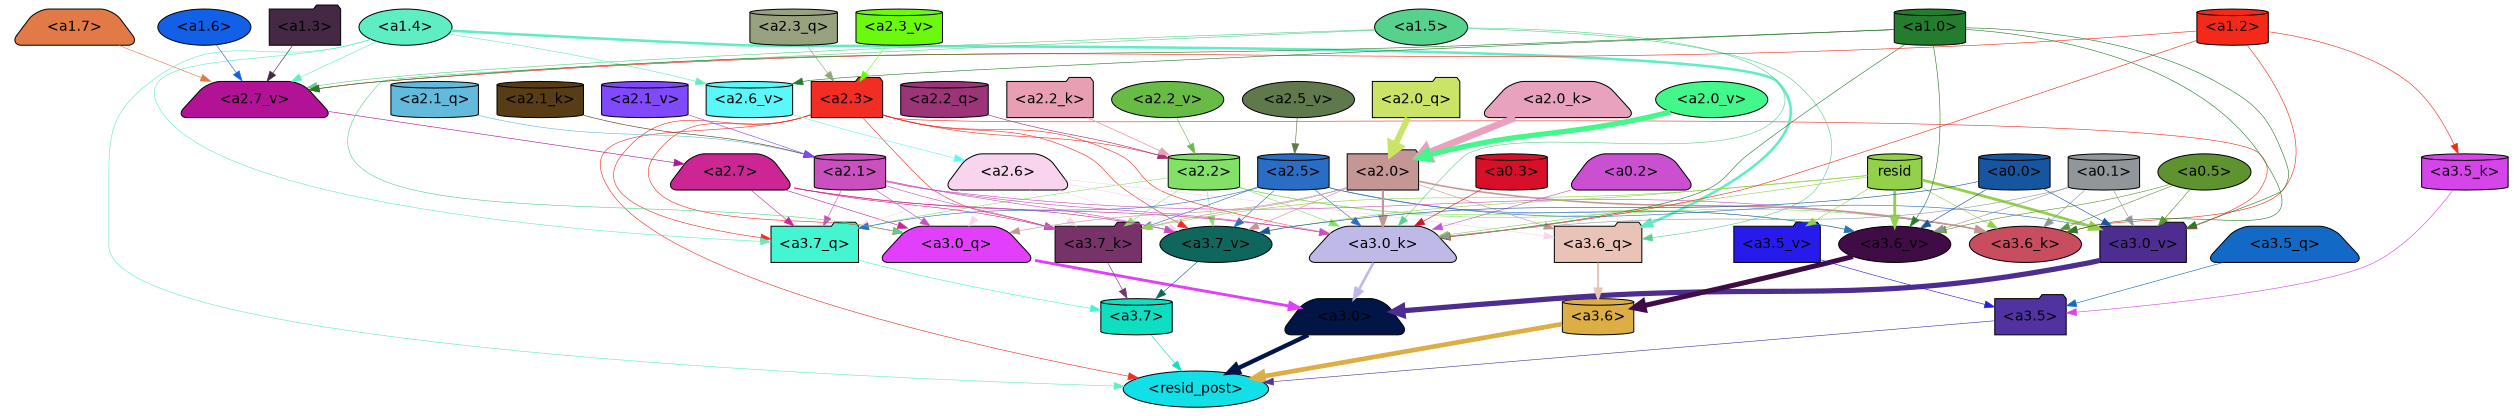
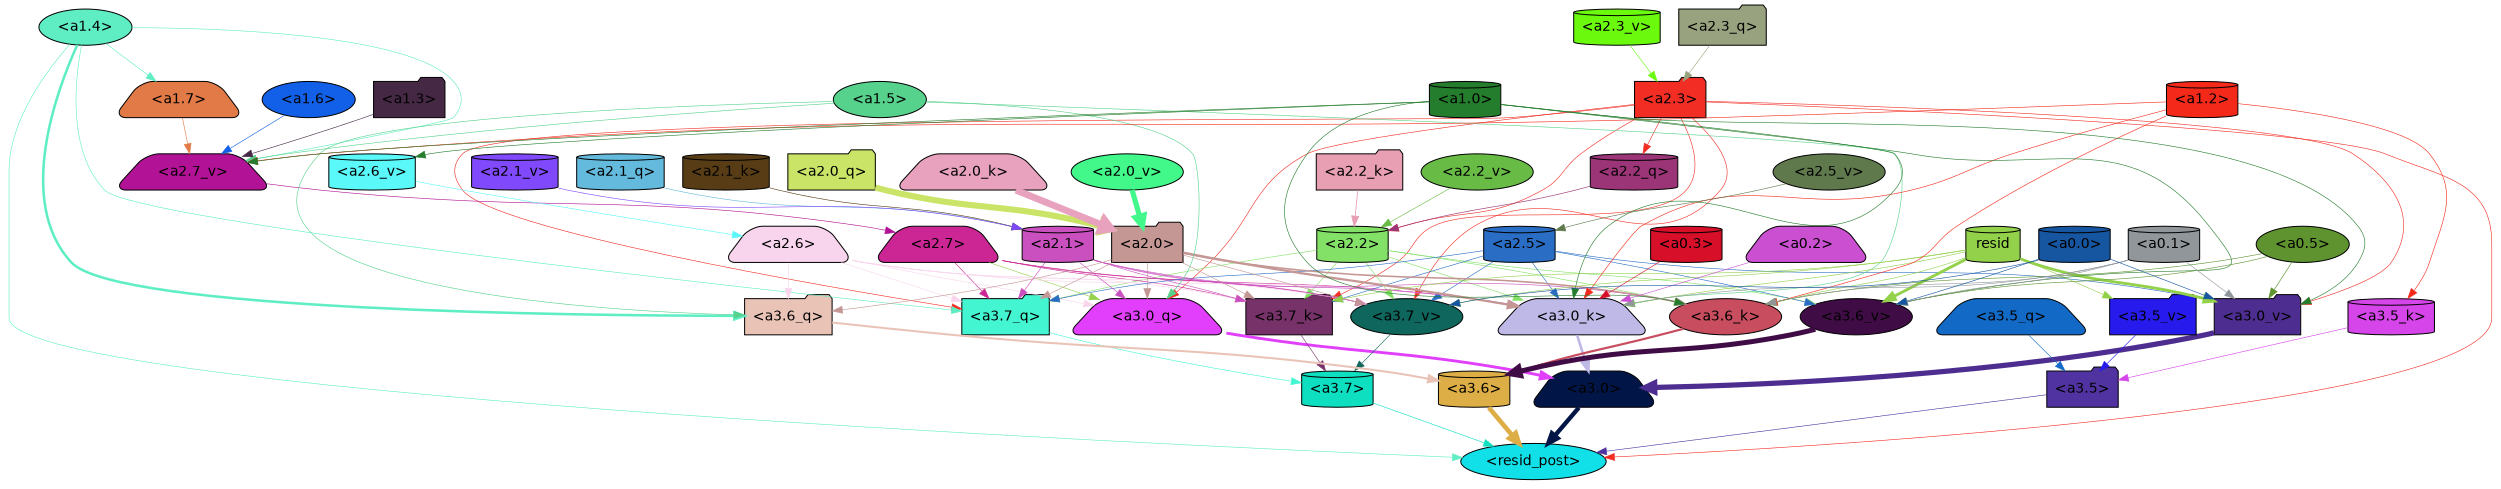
node "<a2.3_q>": shape cylinder -> folder
edge "<a1.4>" -> "<a2.6_v>": now "<a1.4>" -> "<a1.7>"
edge "<a2.3>" -> "<a3.0_k>": now "<a2.3>" -> "<a2.2_q>"
edge "<a2.7>" -> "<a3.0_q>": color #cb2694 -> #93d14b
edge "<a2.0>" -> "<a3.7_q>": added
edge "<a3.6_k>" -> "<a3.6>": added
